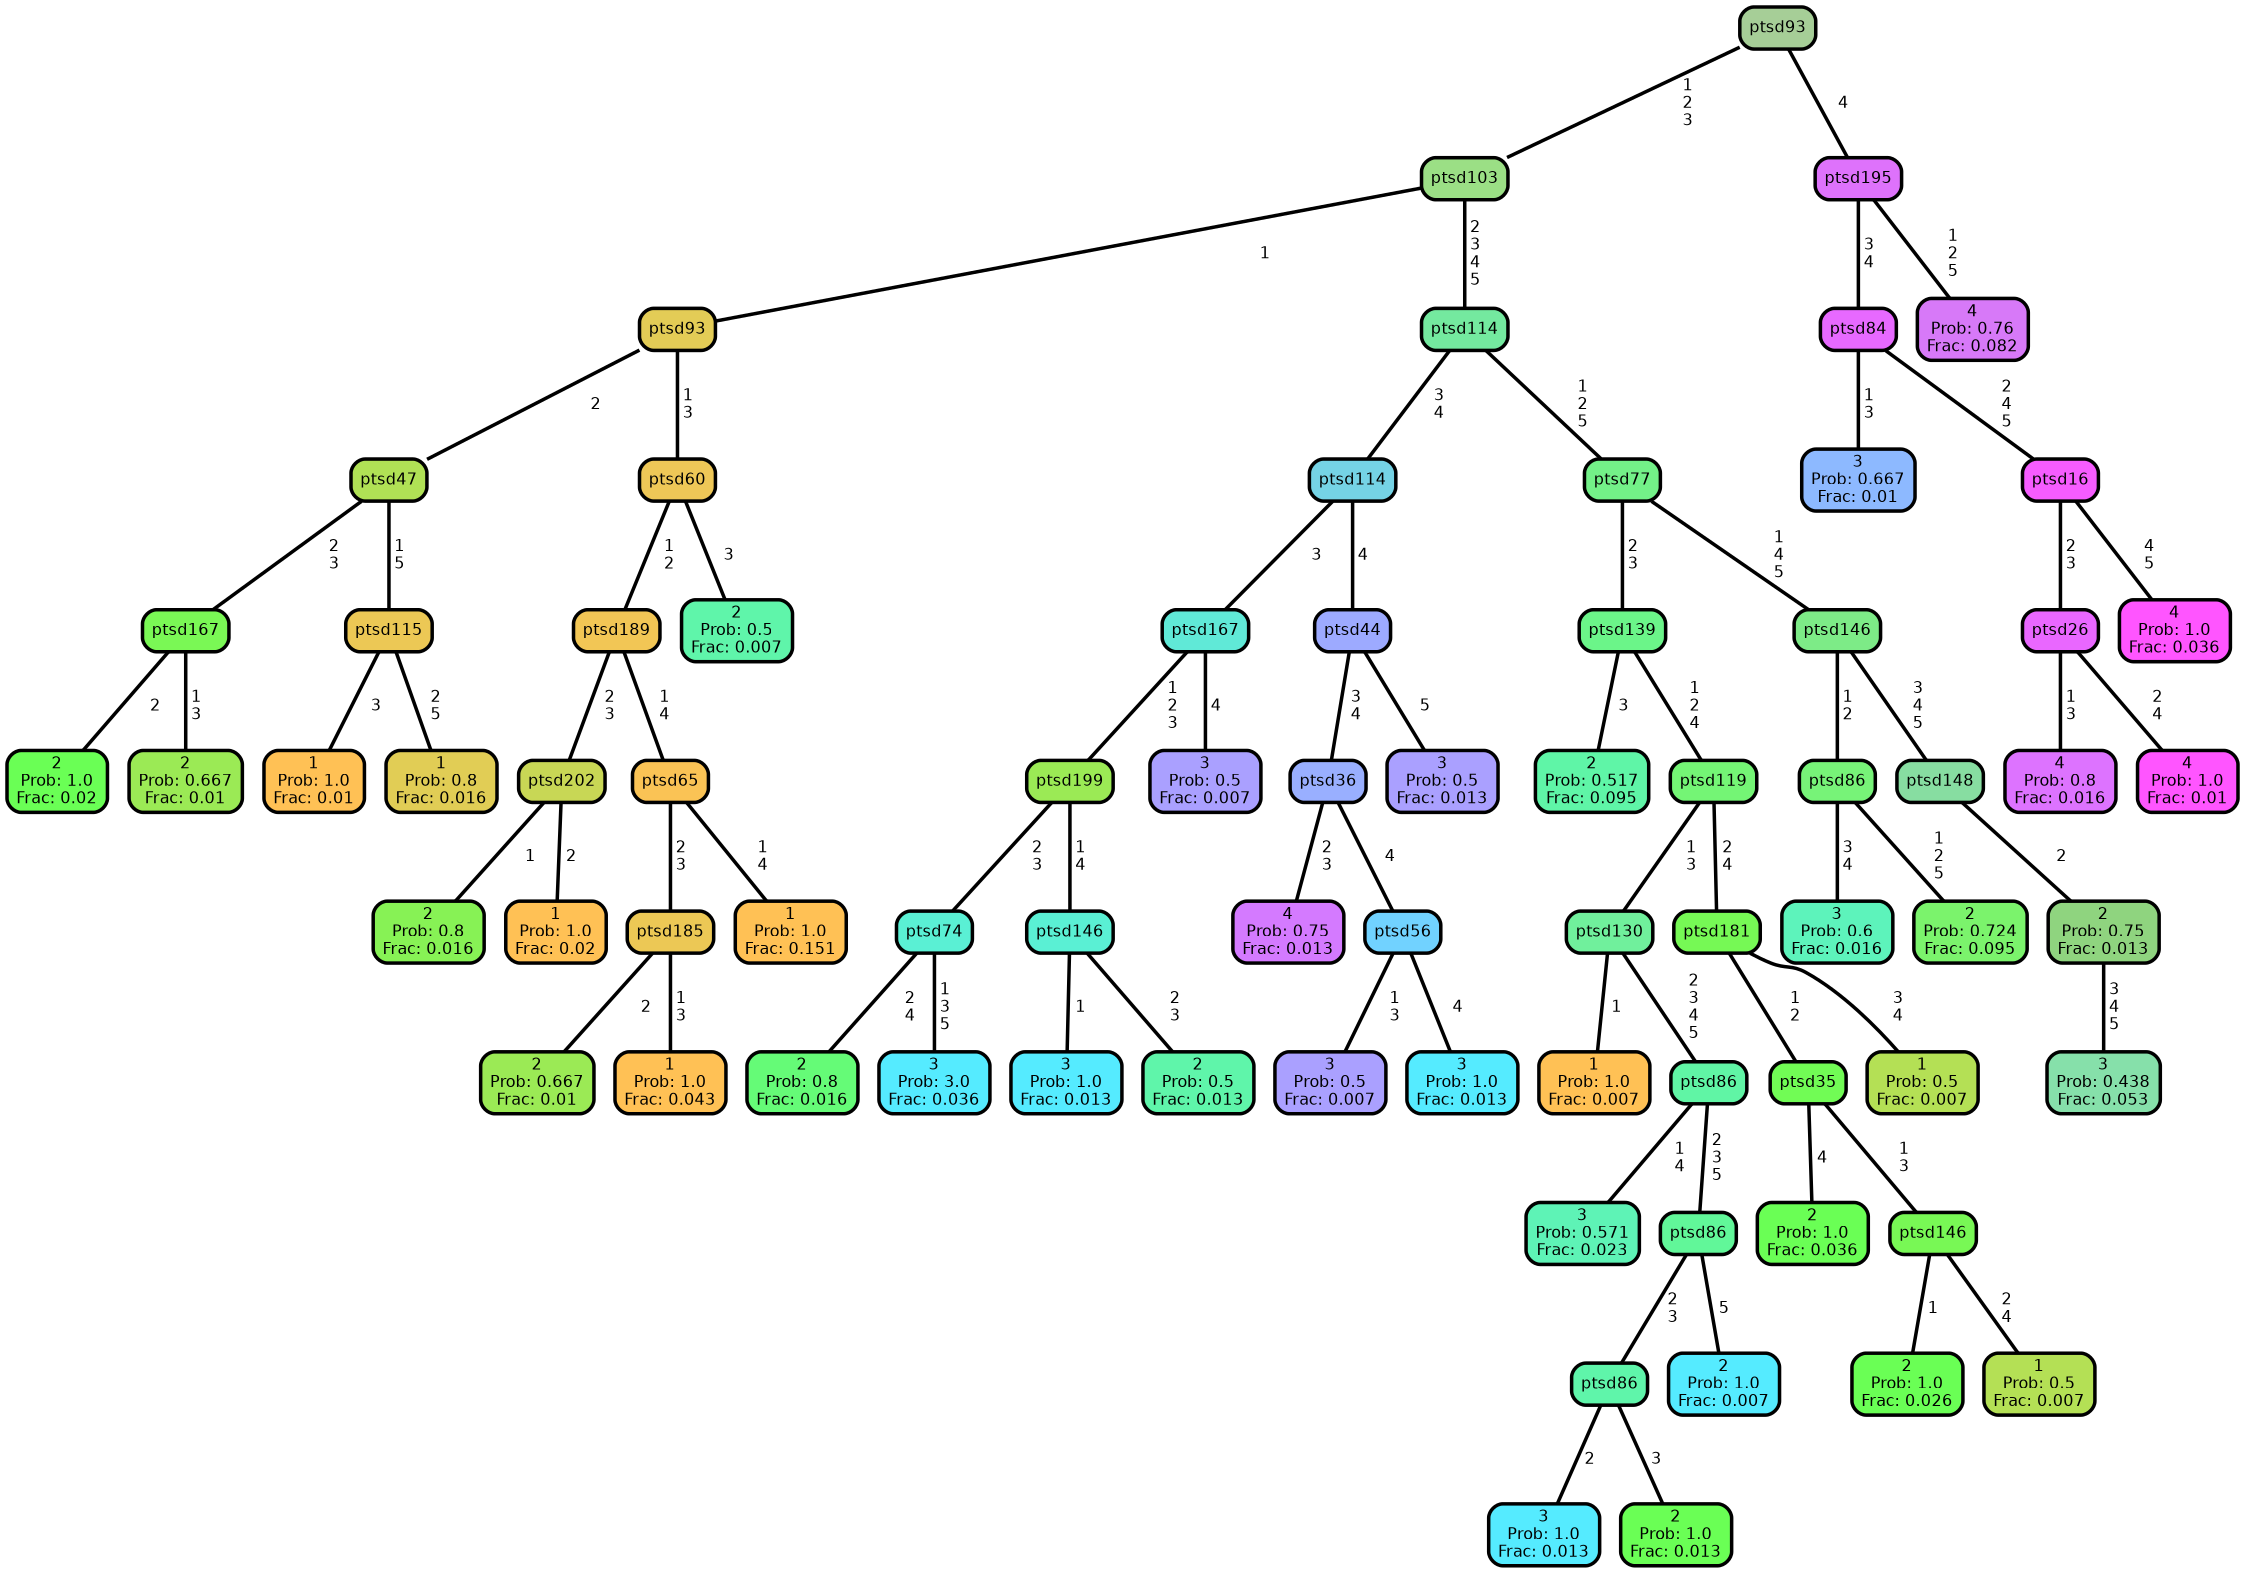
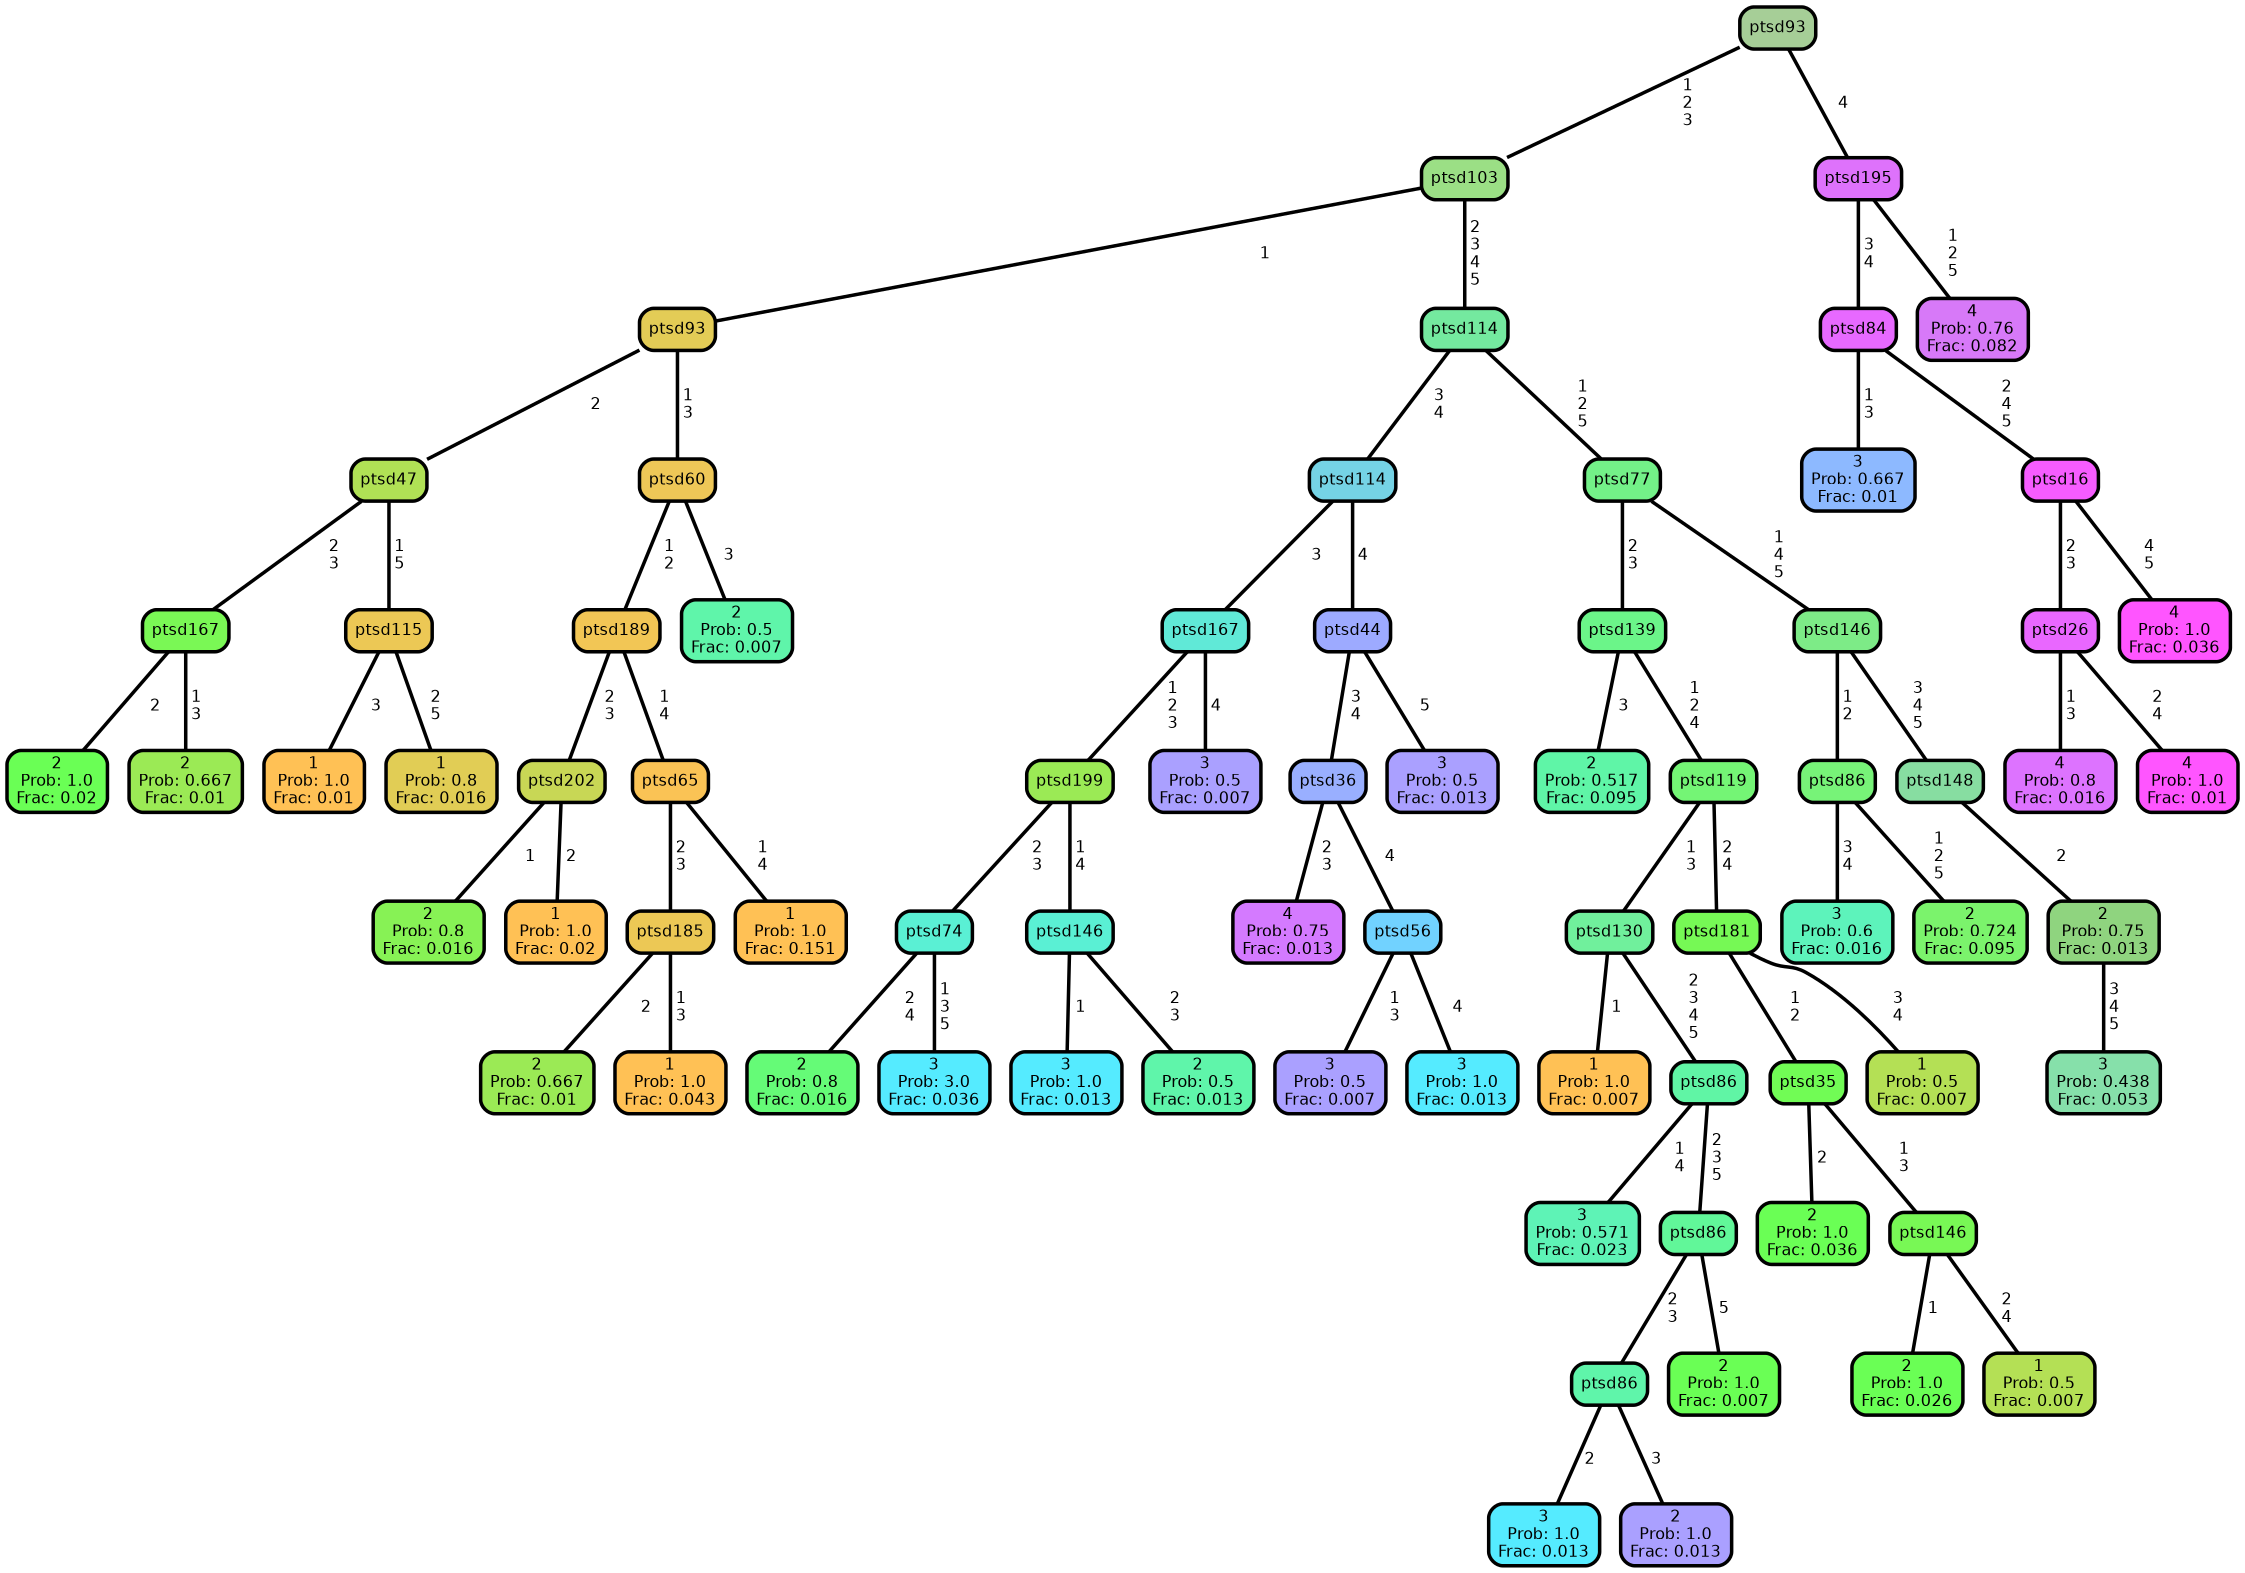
edge "ptsd35" -- "2 Prob: 1.0 Frac: 0.036": label " 4" -> " 2"
node "2 Prob: 1.0 Frac: 0.007": fillcolor #55ebff -> #6aff55
node "2 Prob: 1.0 Frac: 0.013": fillcolor #6aff55 -> #aaa0ff
